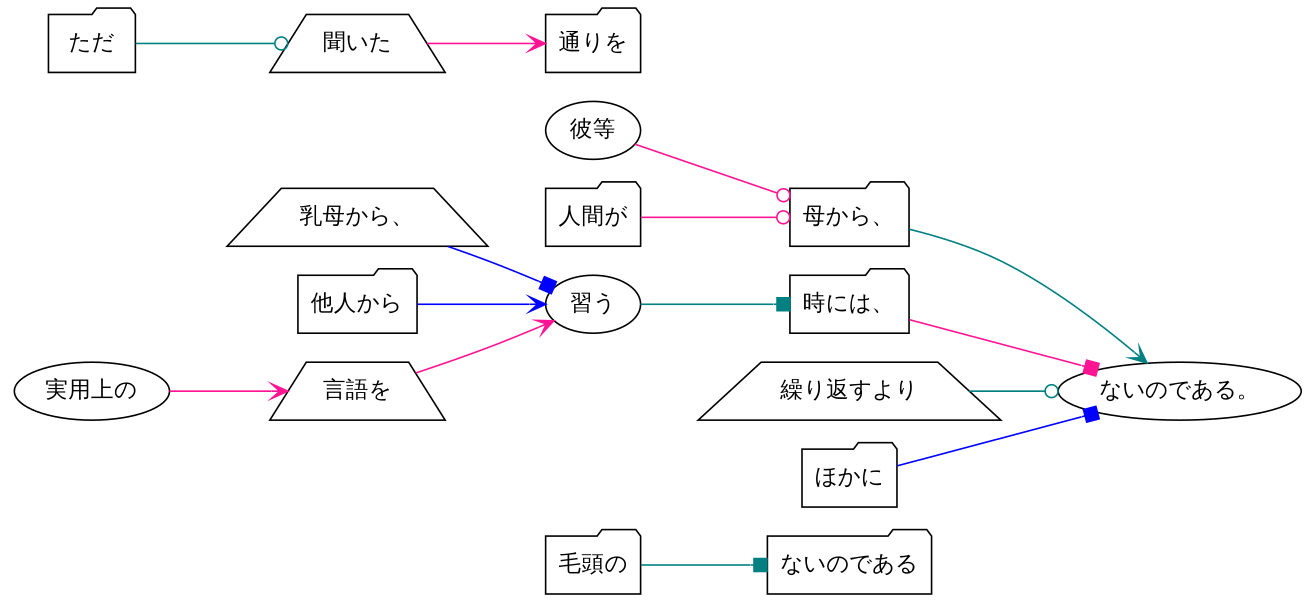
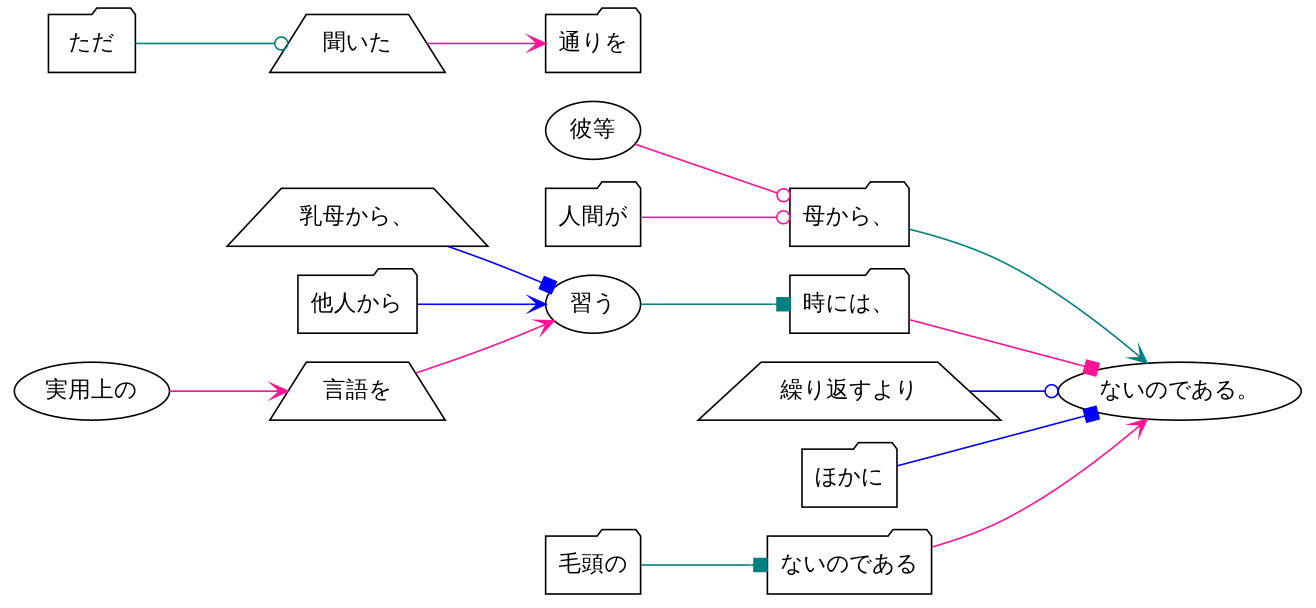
edge "繰り返すより" -> "ないのである。": color teal -> blue
edge "ないのである" -> "ないのである。": added
